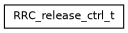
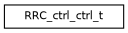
node "RRC_release_ctrl_t": label "RRC_release_ctrl_t" -> "RRC_ctrl_ctrl_t"
